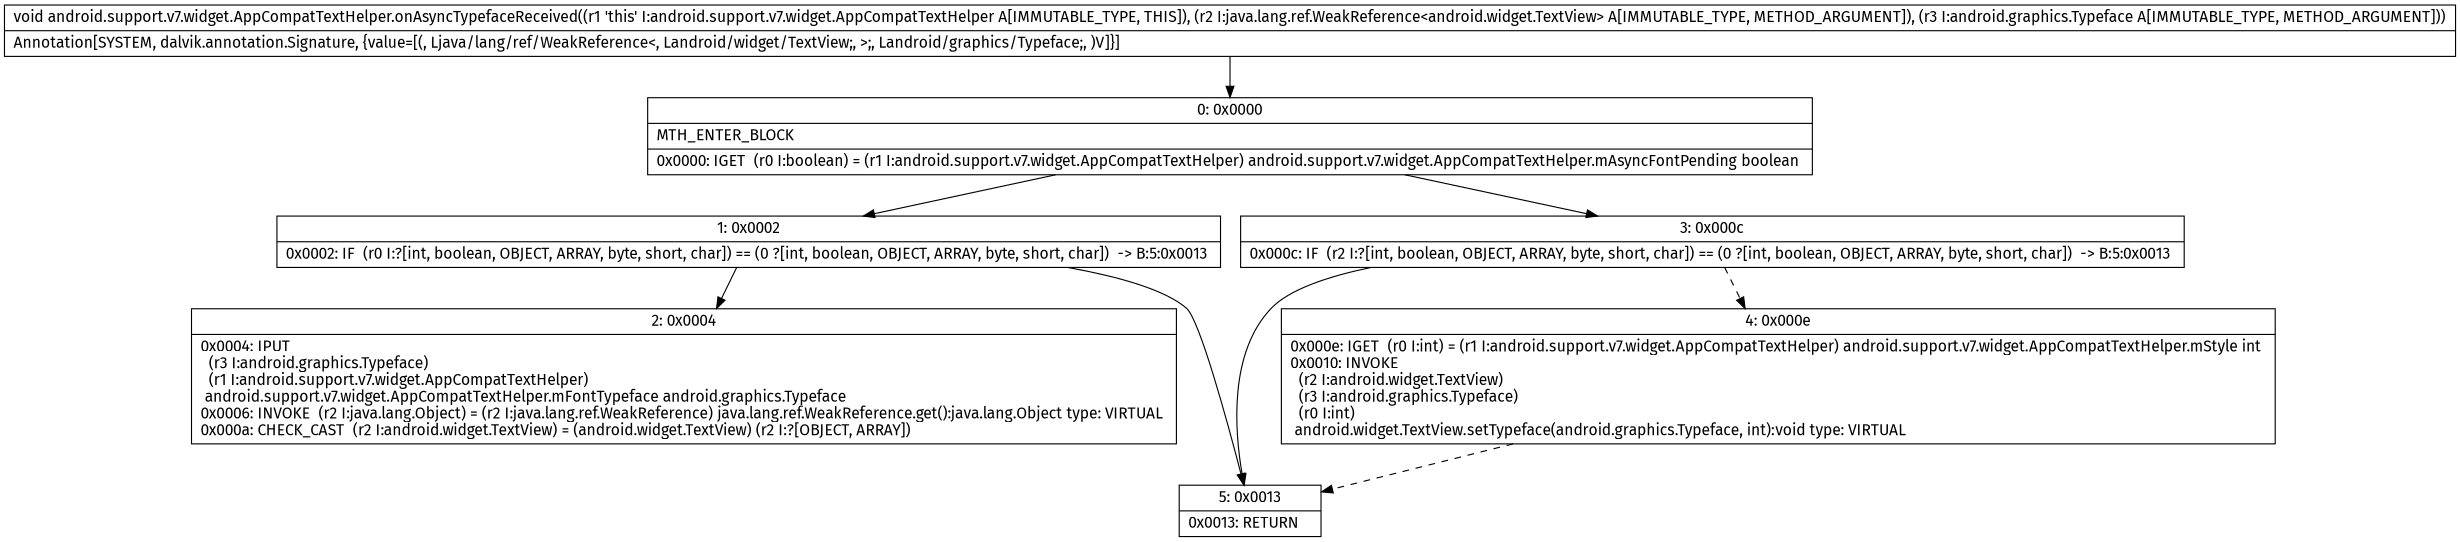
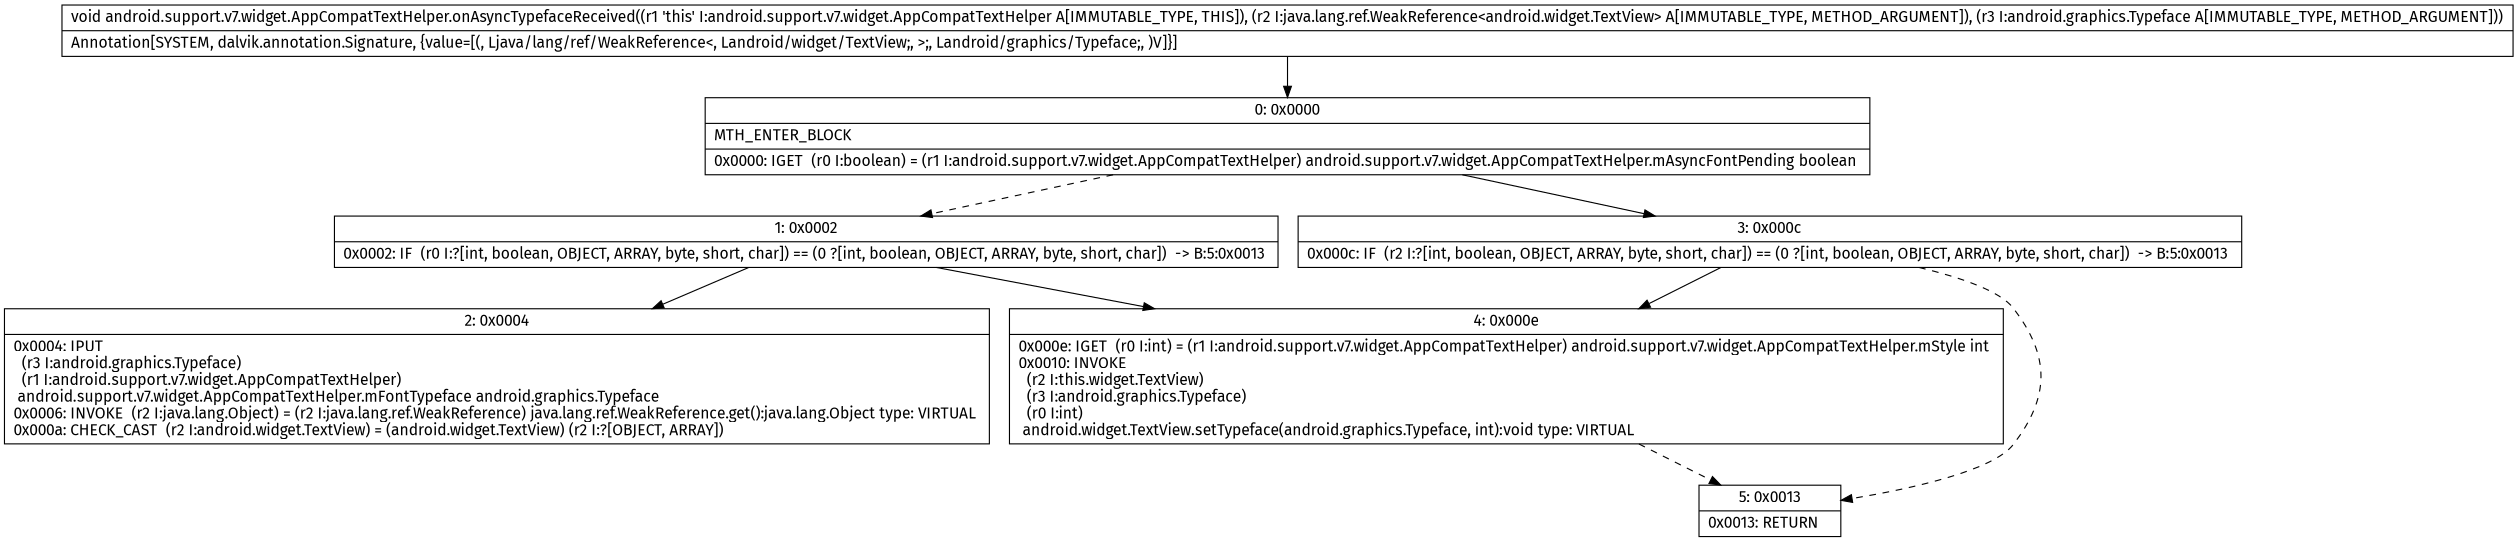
edge "0: 0x0000" -> "1: 0x0002": style solid -> dashed
edge "3: 0x000c" -> "4: 0x000e": style dashed -> solid
edge "1: 0x0002" -> "5: 0x0013": now "1: 0x0002" -> "4: 0x000e"
edge "3: 0x000c" -> "5: 0x0013": style solid -> dashed
node "4: 0x000e": text "(r2 I:android.widget.TextView)" -> "(r2 I:this.widget.TextView)"
